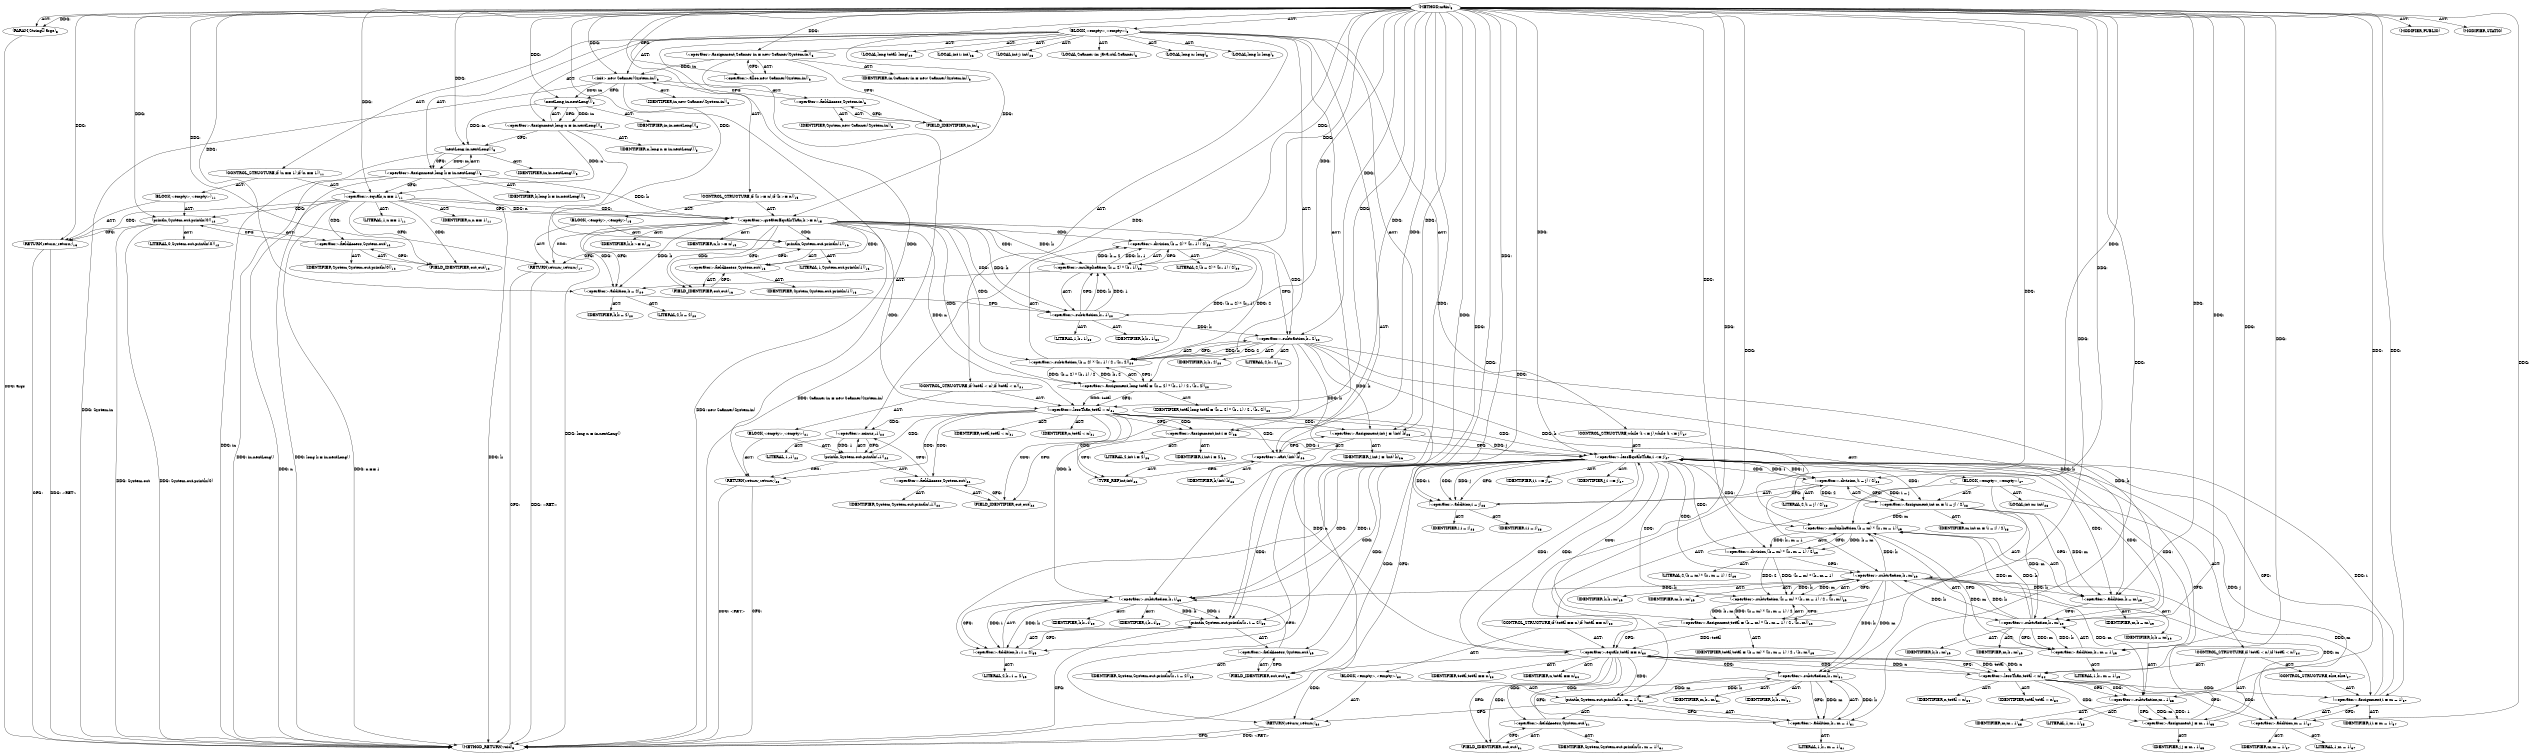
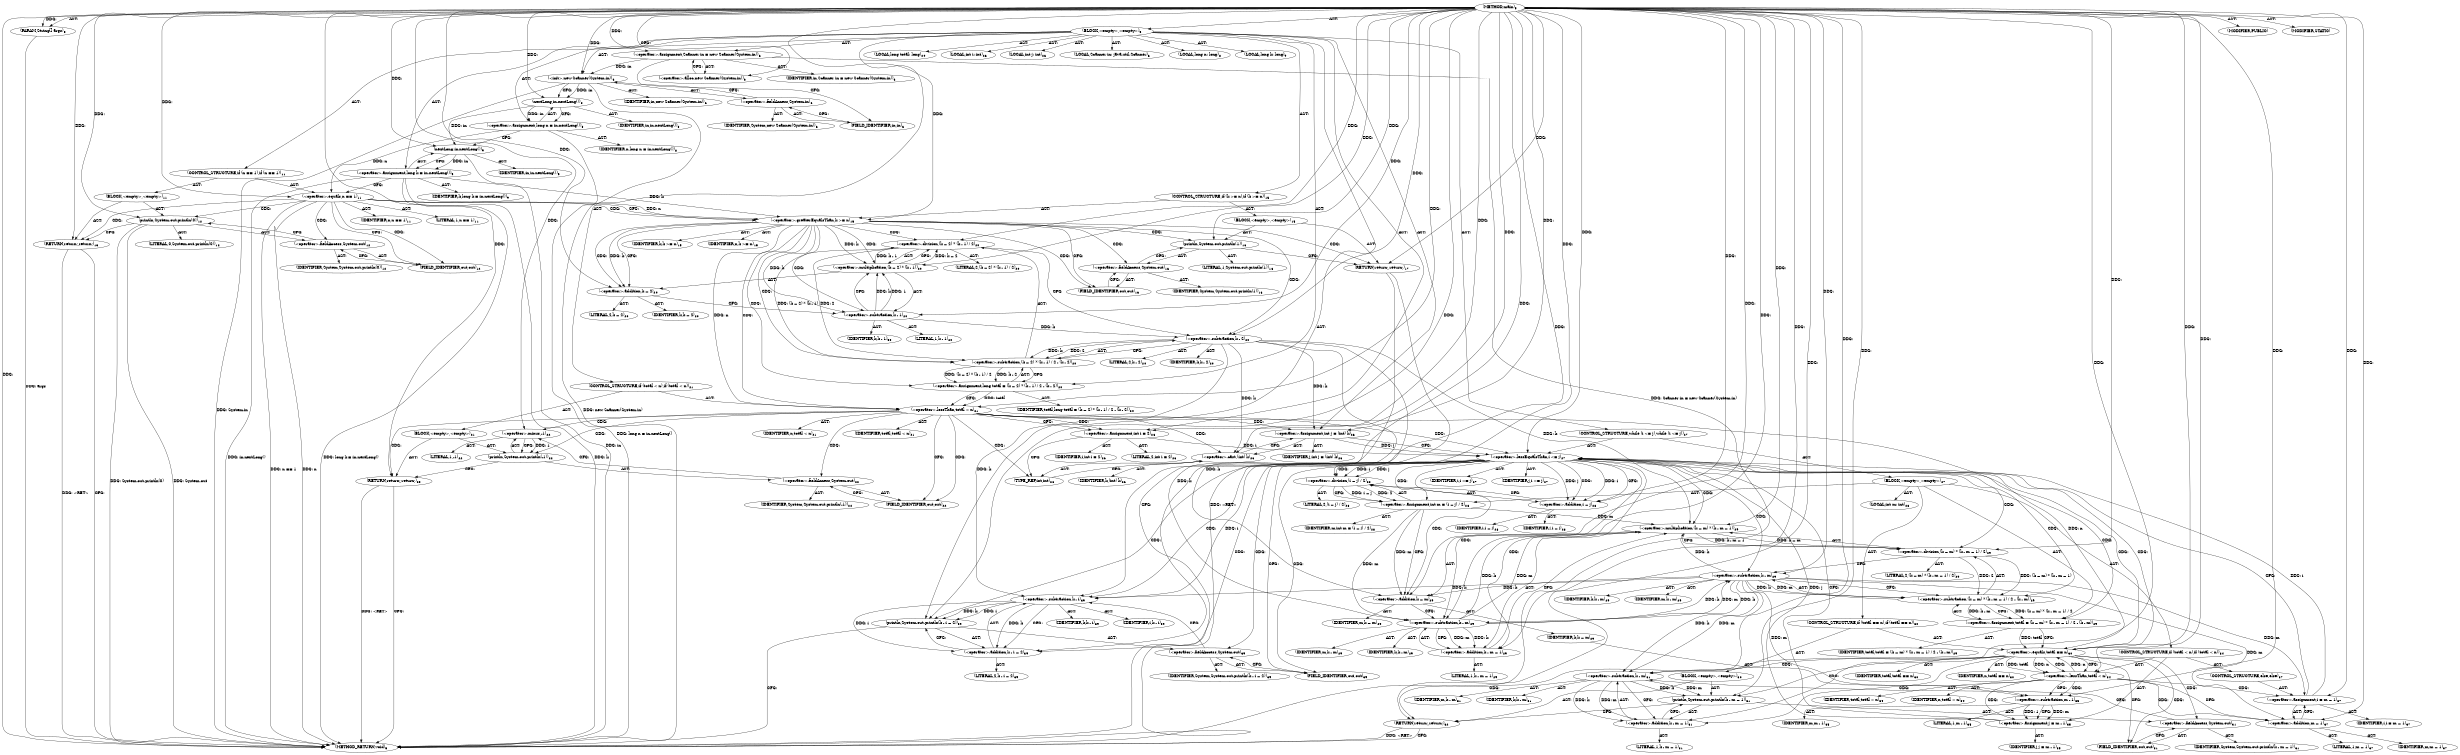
edge "(METHOD,main)" -> "(<operator>.equals,total == n)": reversed
edge "(<operator>.subtraction,(k + m) * (k - m + 1) / 2 - (k - m))" -> "(<operator>.division,(k + m) * (k - m + 1) / 2)": added, label "AST:"
